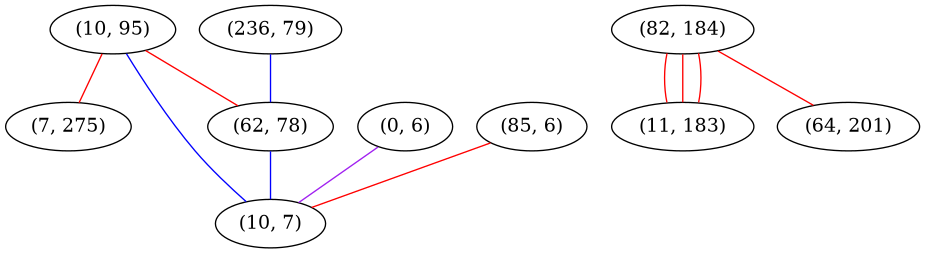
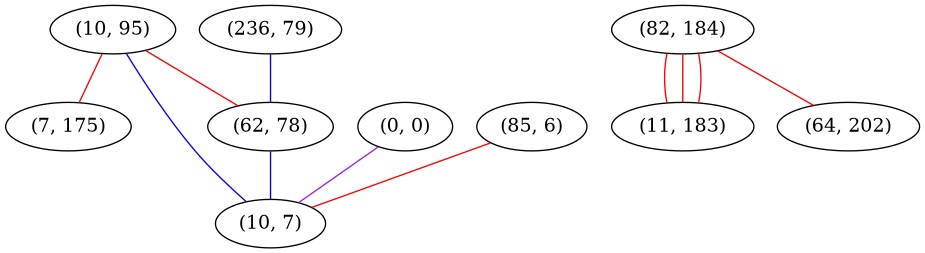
node "(7, 275)": label "(7, 275)" -> "(7, 175)"
node "(0, 6)": label "(0, 6)" -> "(0, 0)"
node "(64, 201)": label "(64, 201)" -> "(64, 202)"
